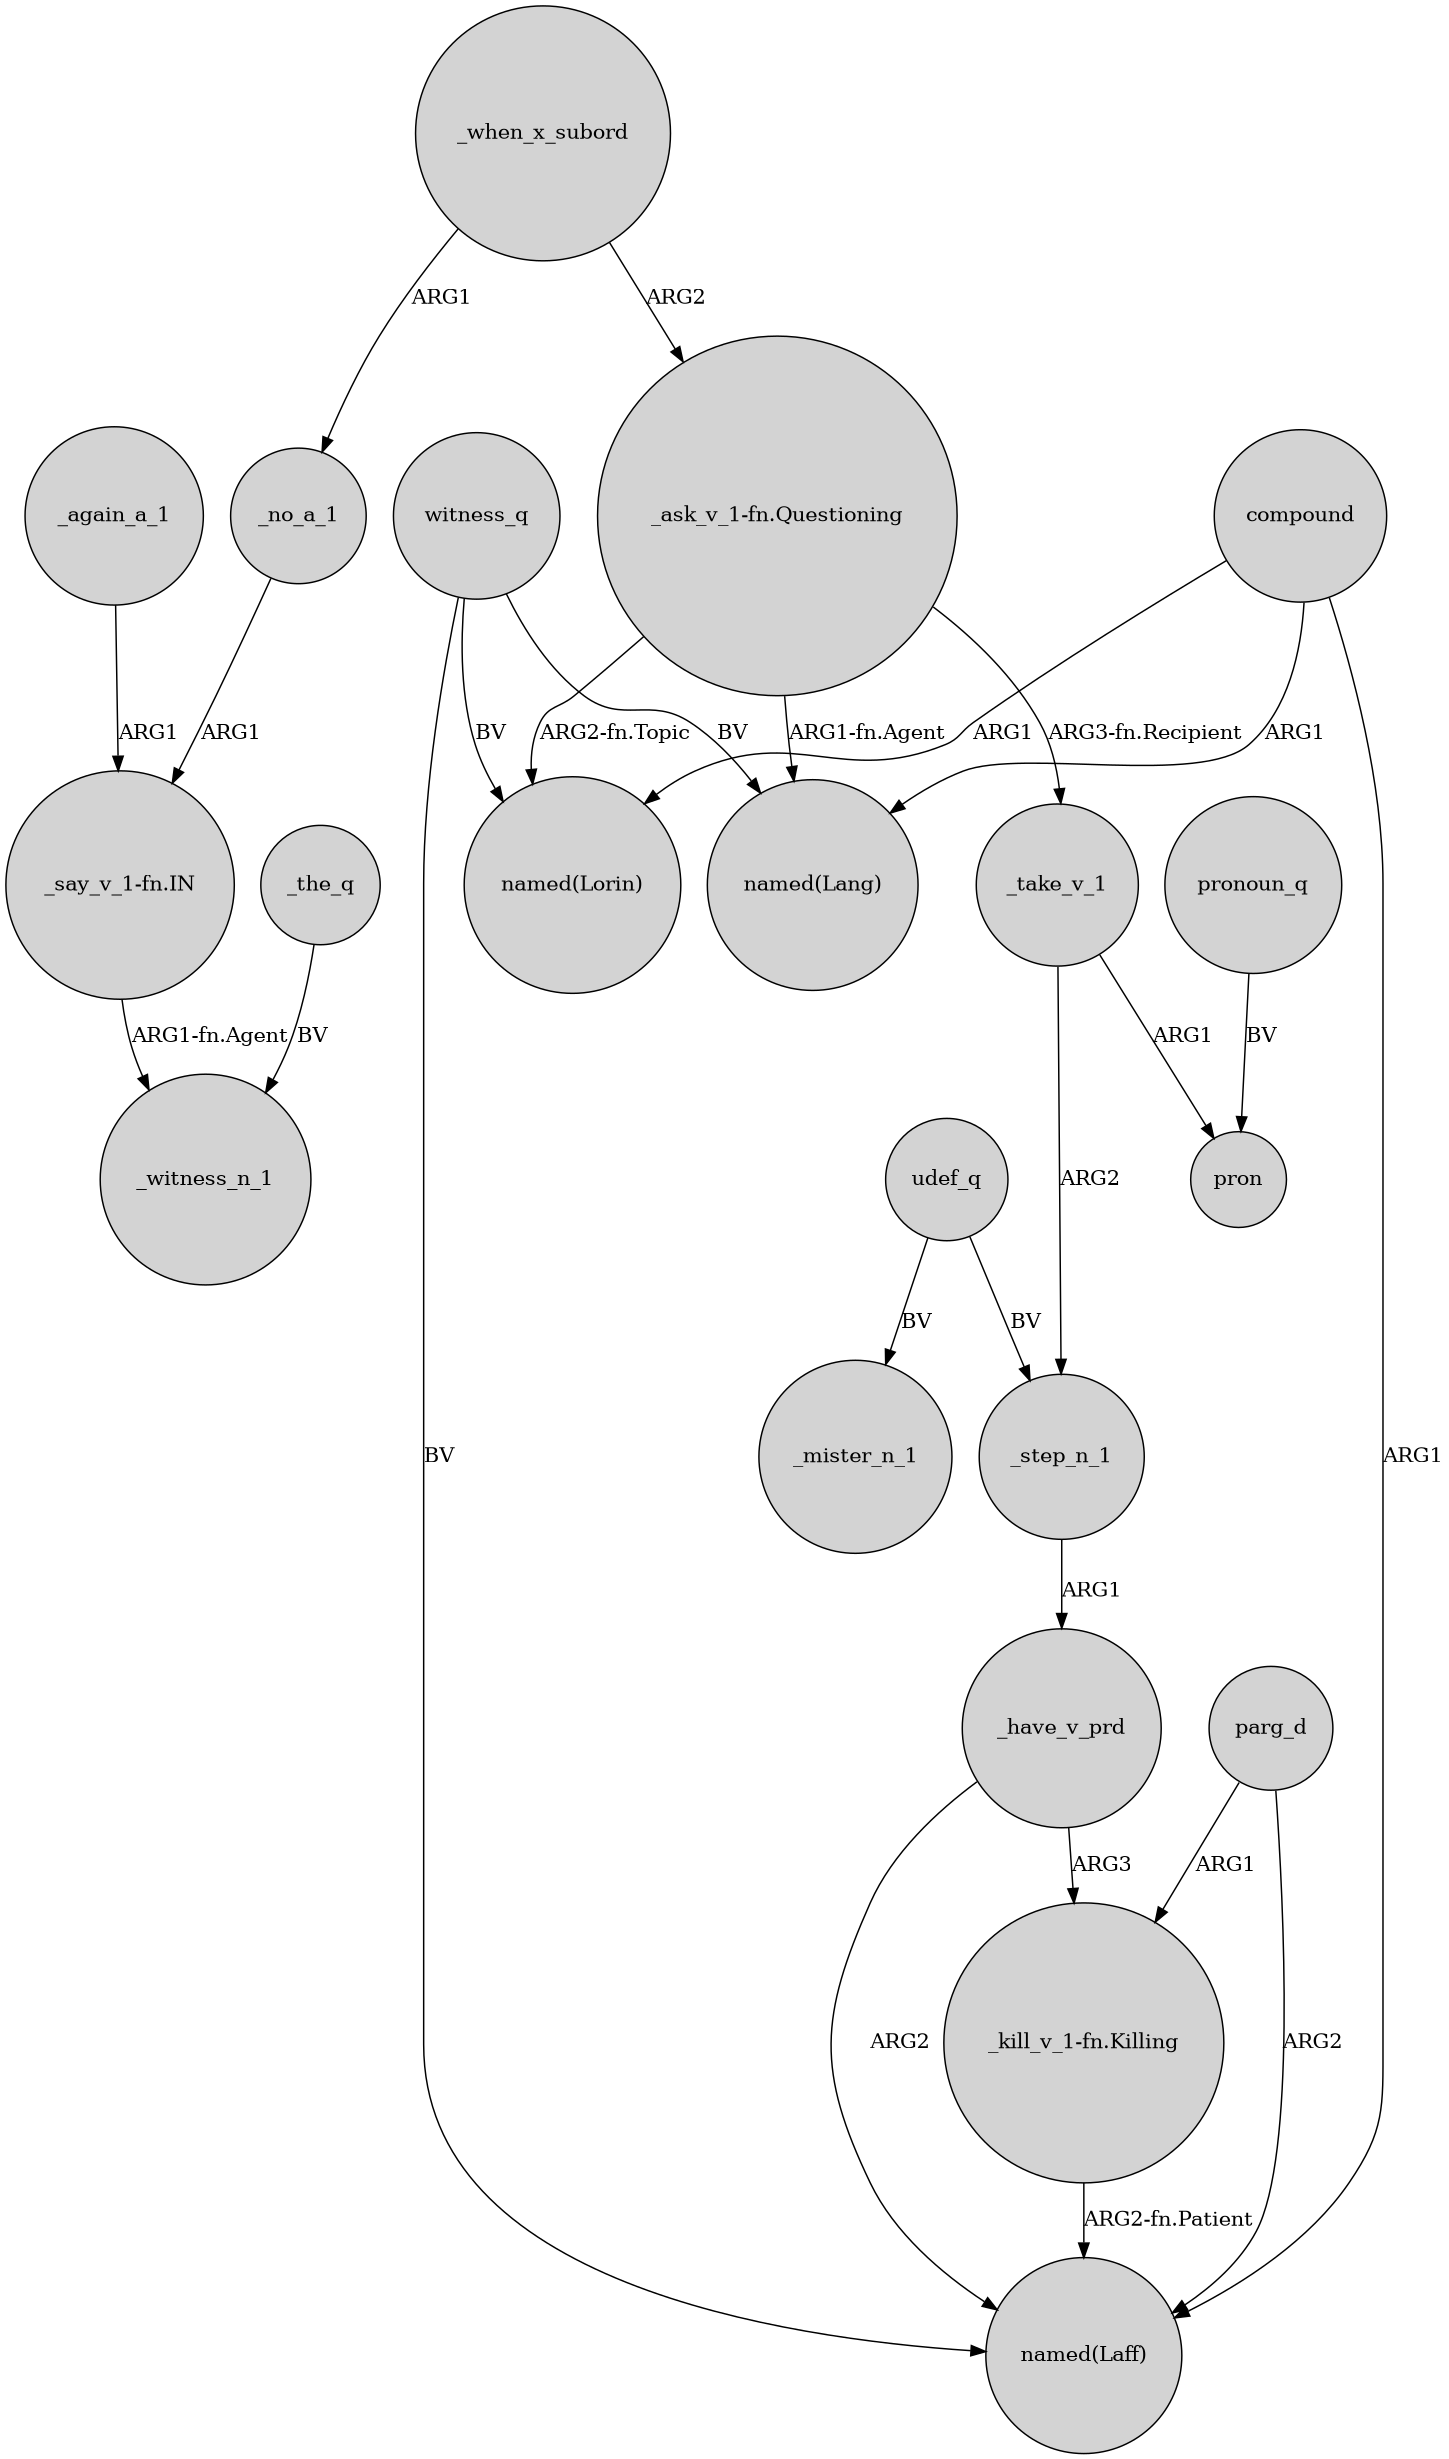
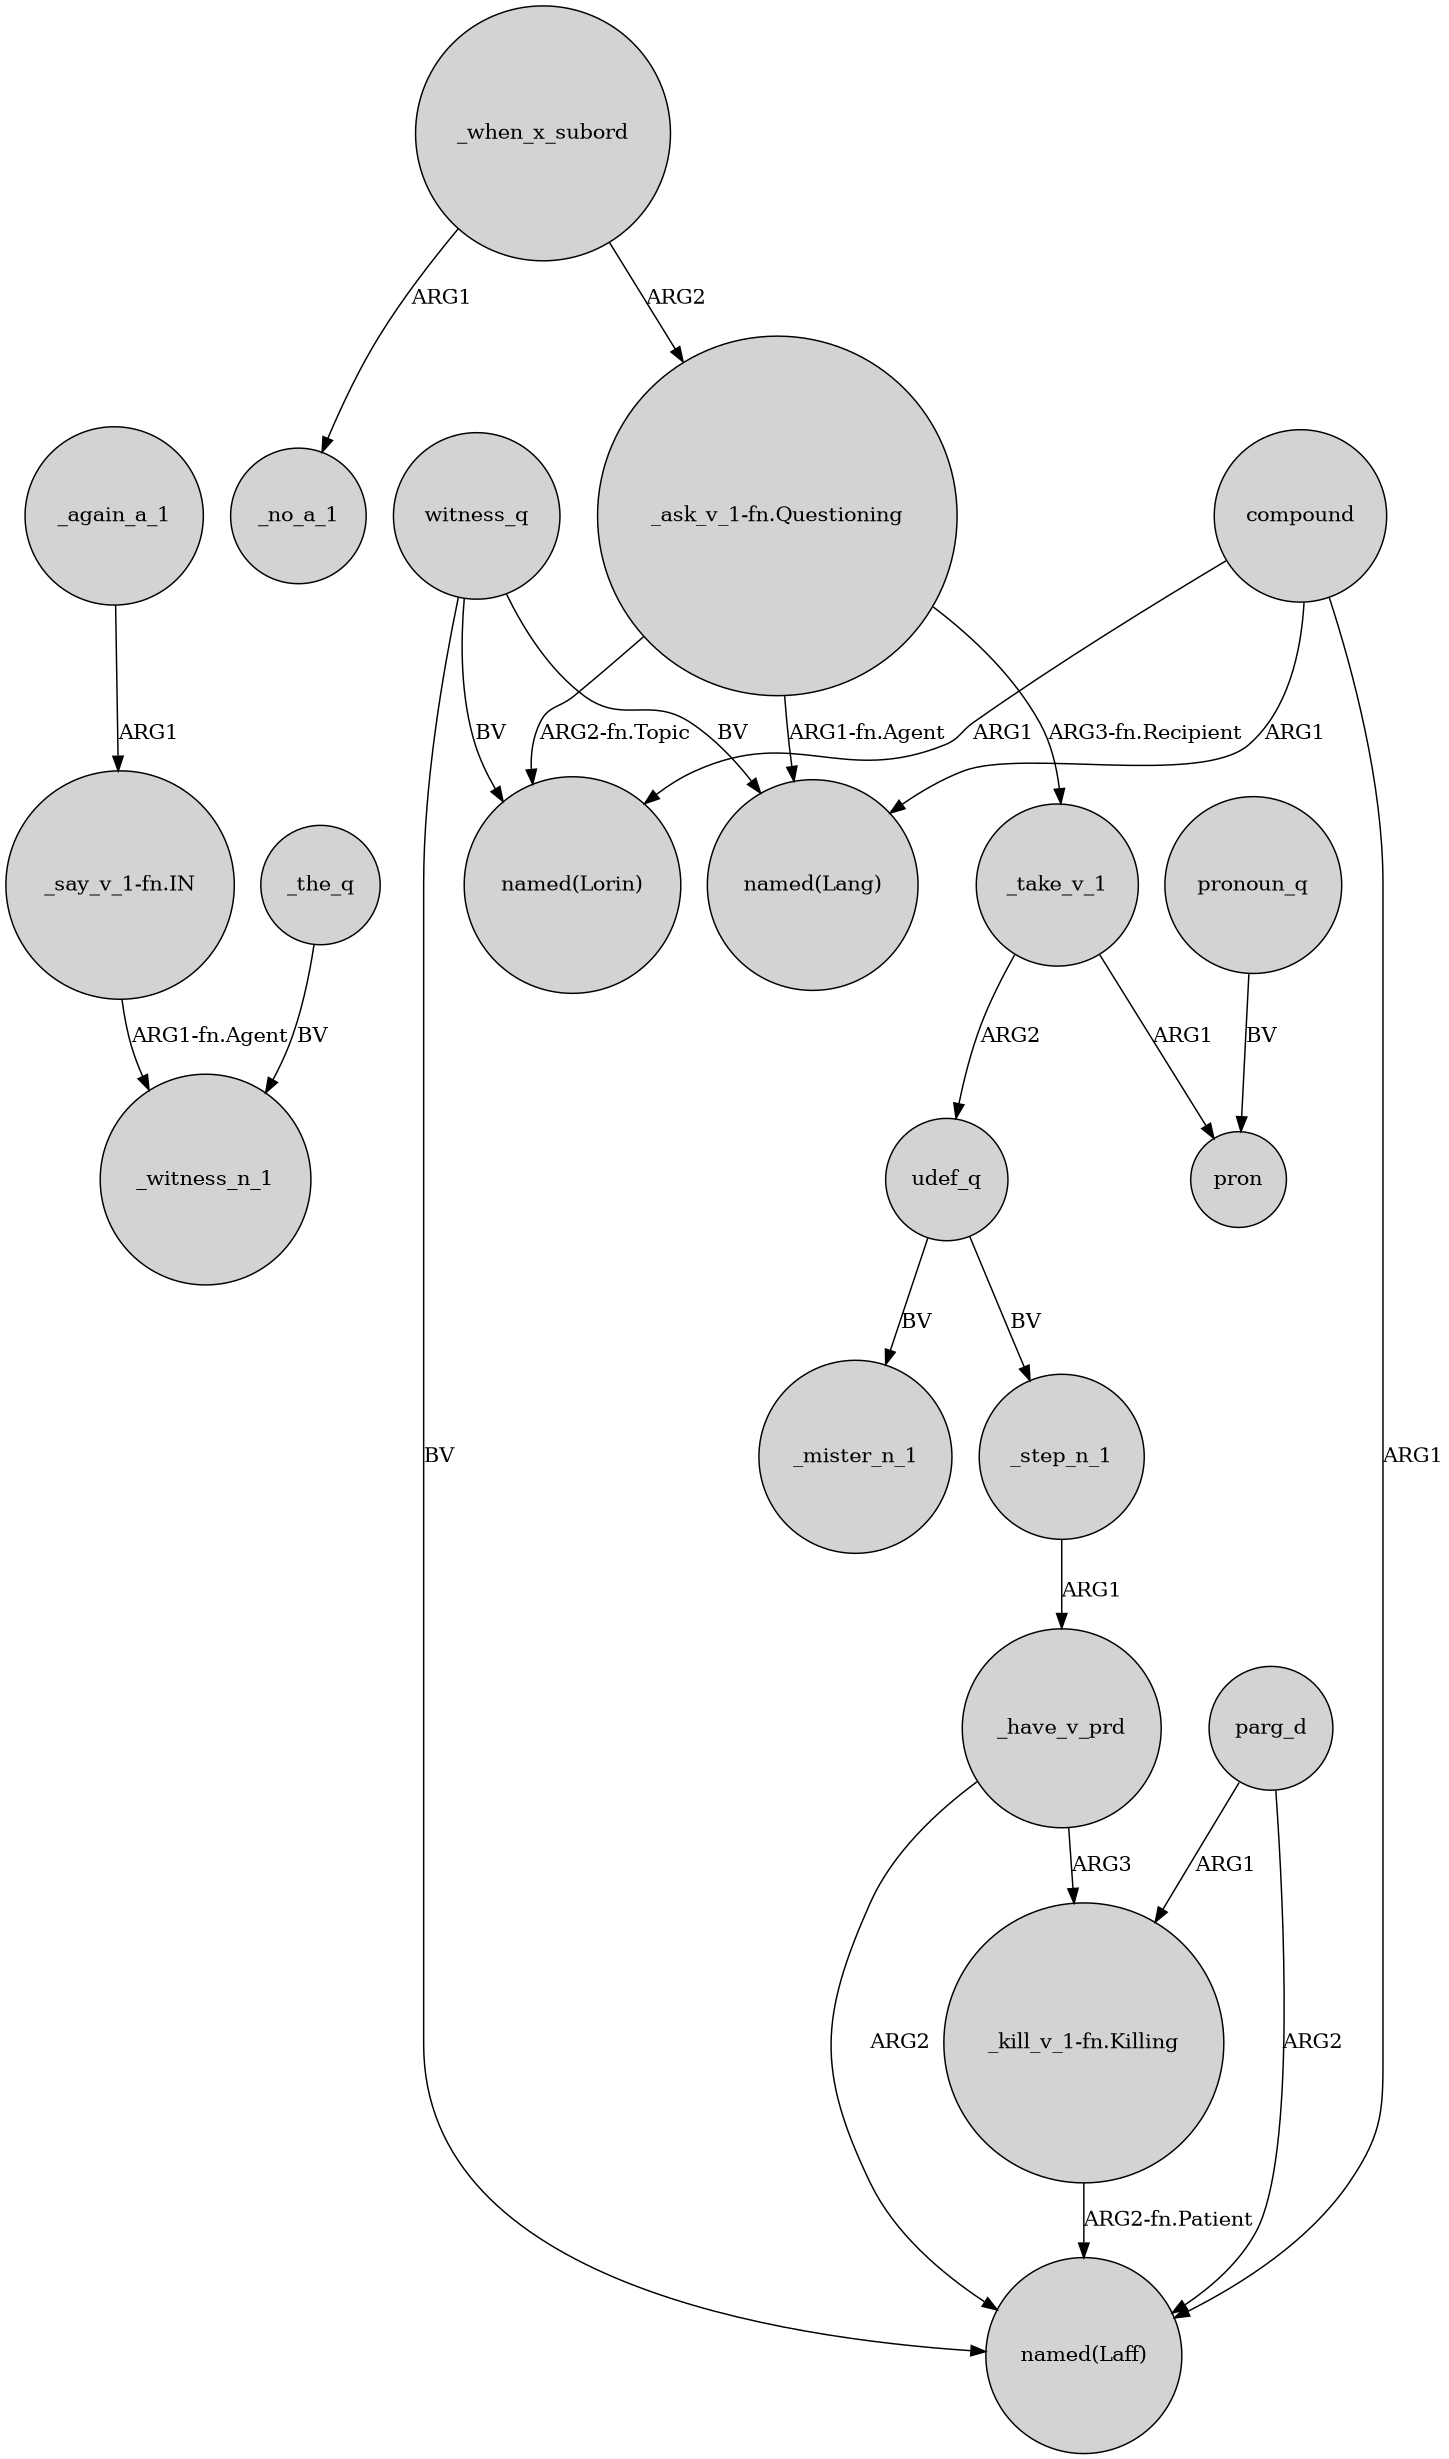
edge "_no_a_1" -> "_say_v_1-fn.IN": removed, label "ARG1"
edge "_take_v_1" -> "_step_n_1": now "_take_v_1" -> "udef_q"
